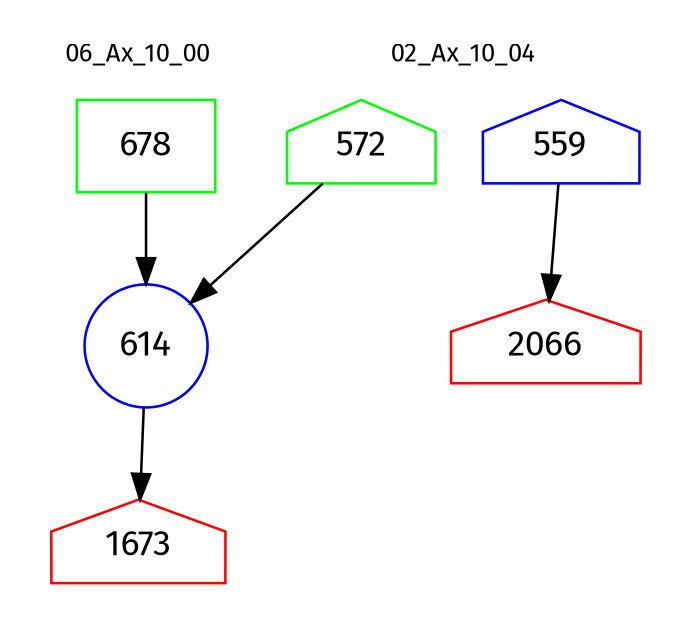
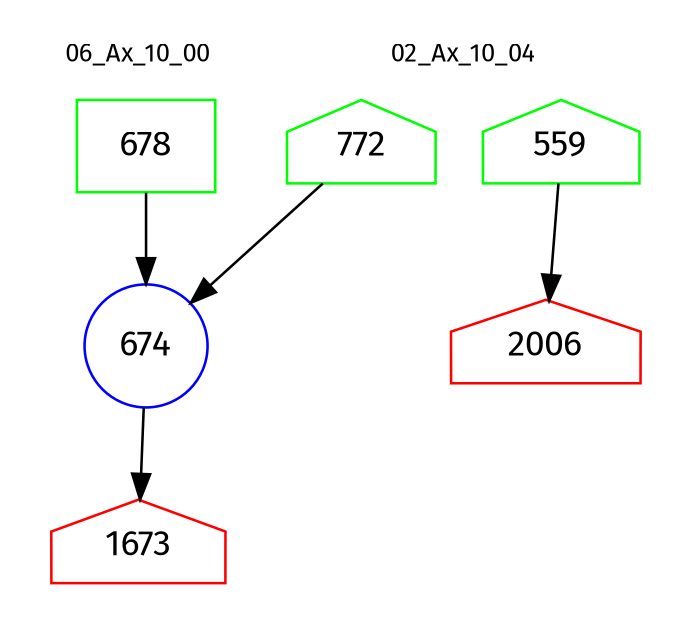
node "572": label "572" -> "772"
node "559": color blue -> green
node "614": label "614" -> "674"
node "2066": label "2066" -> "2006"
